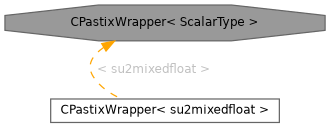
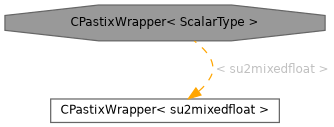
edge "CPastixWrapper< su2mixedfloat >" -> "CPastixWrapper< ScalarType >": reversed
